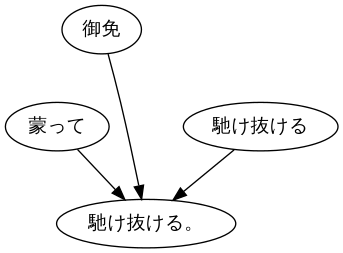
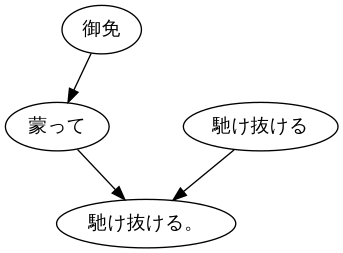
edge "御免" -> "馳け抜ける。": now "御免" -> "蒙って"
